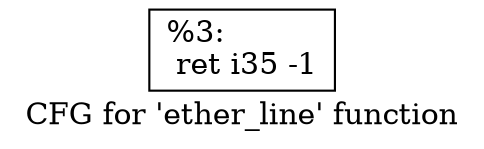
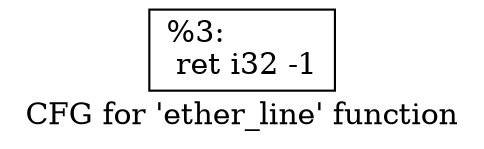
node "%3:": text "ret i35 -1" -> "ret i32 -1"
